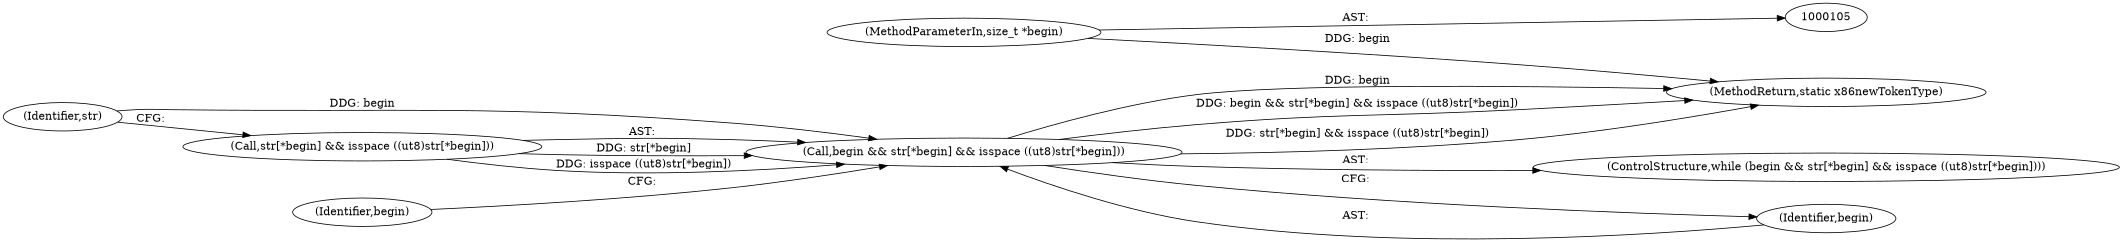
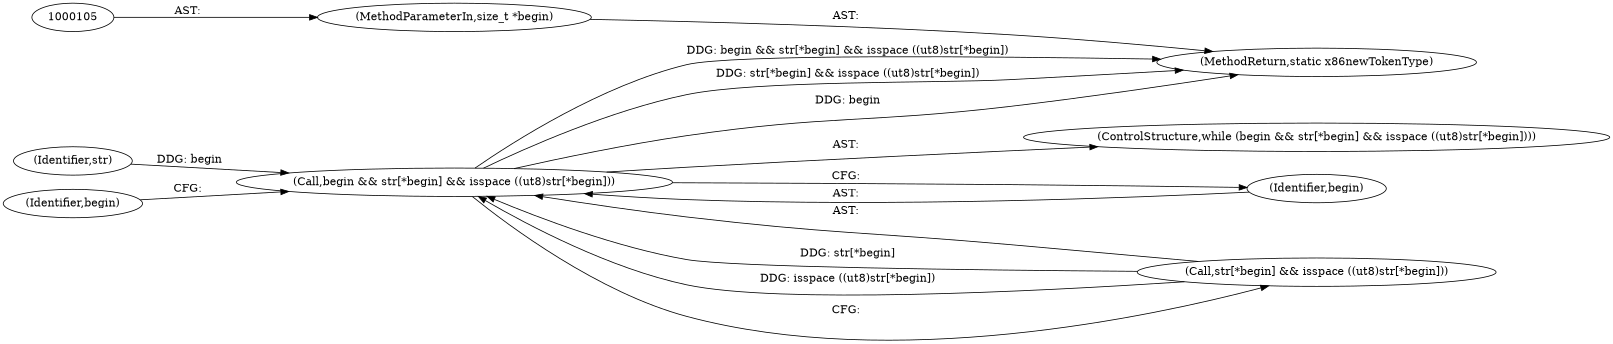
edge "(MethodParameterIn,size_t *begin)" -> "1000105": reversed
edge "(MethodParameterIn,size_t *begin)" -> "(MethodReturn,static x86newTokenType)": label "DDG: begin" -> "AST: "
edge "(Identifier,str)" -> "(Call,str[*begin] && isspace ((ut8)str[*begin]))": now "(Call,begin && str[*begin] && isspace ((ut8)str[*begin]))" -> "(Call,str[*begin] && isspace ((ut8)str[*begin]))"
